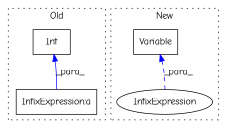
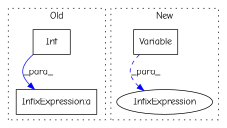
edge "InfixExpression:a" -> "Int": reversed
edge "InfixExpression" -> "Variable": reversed
